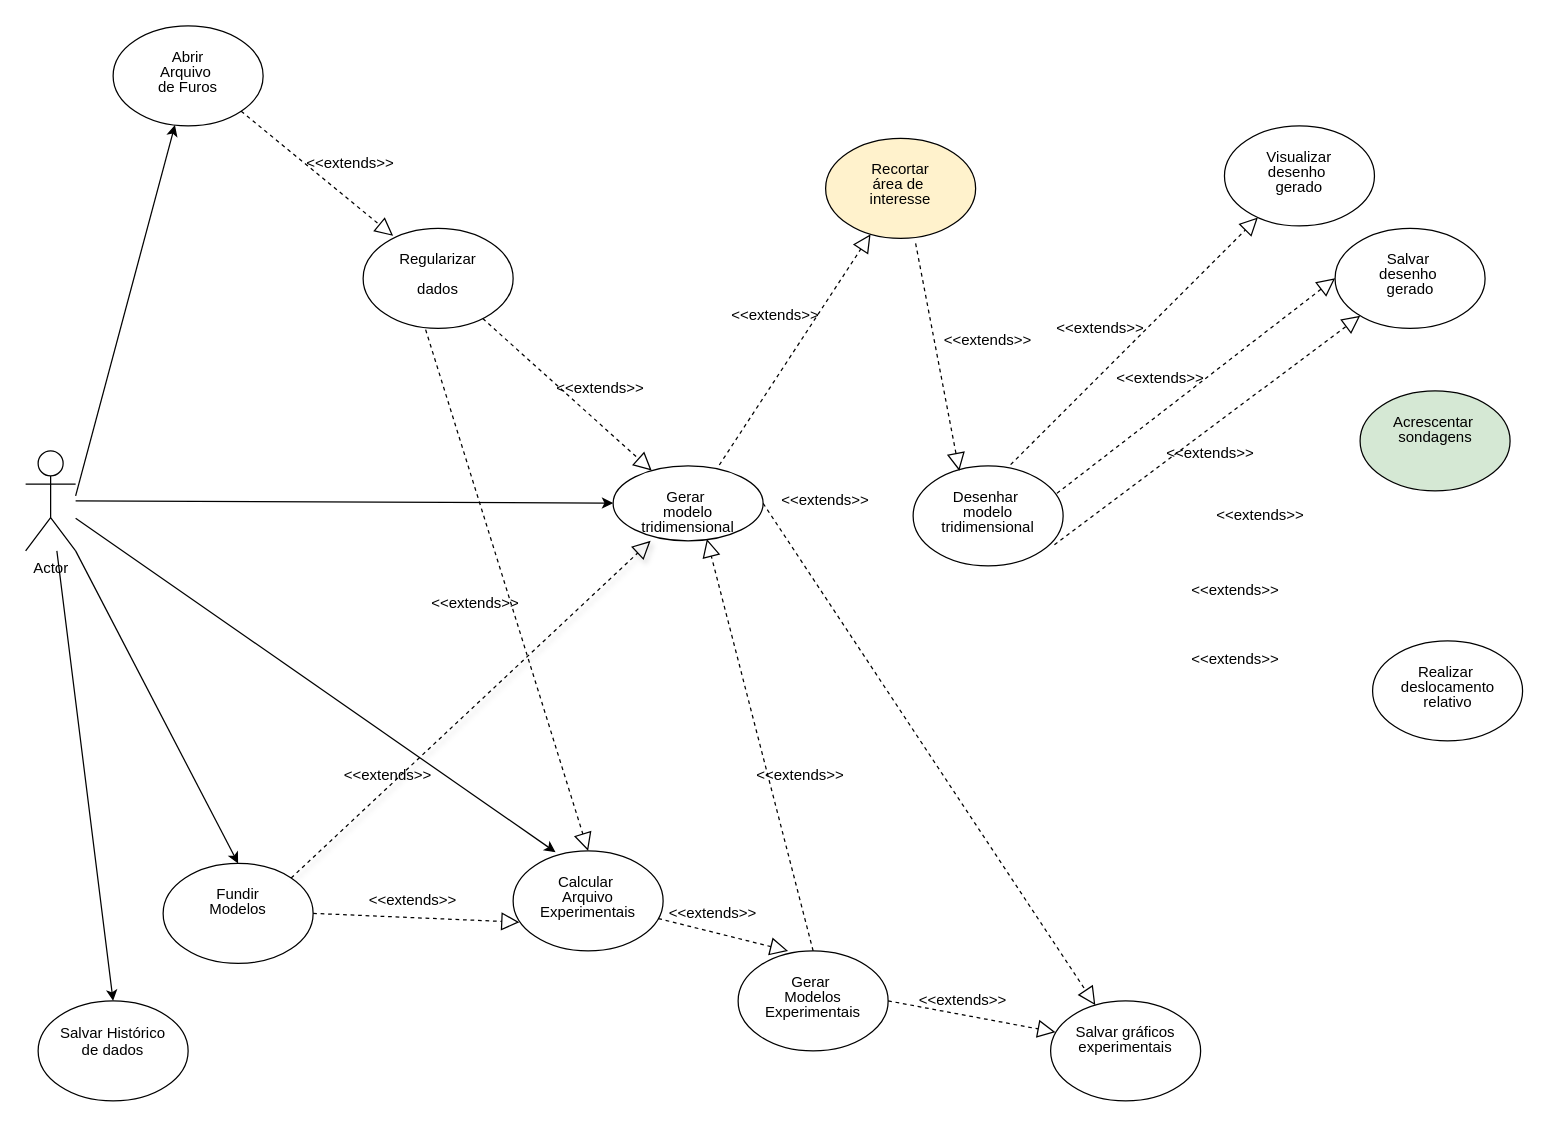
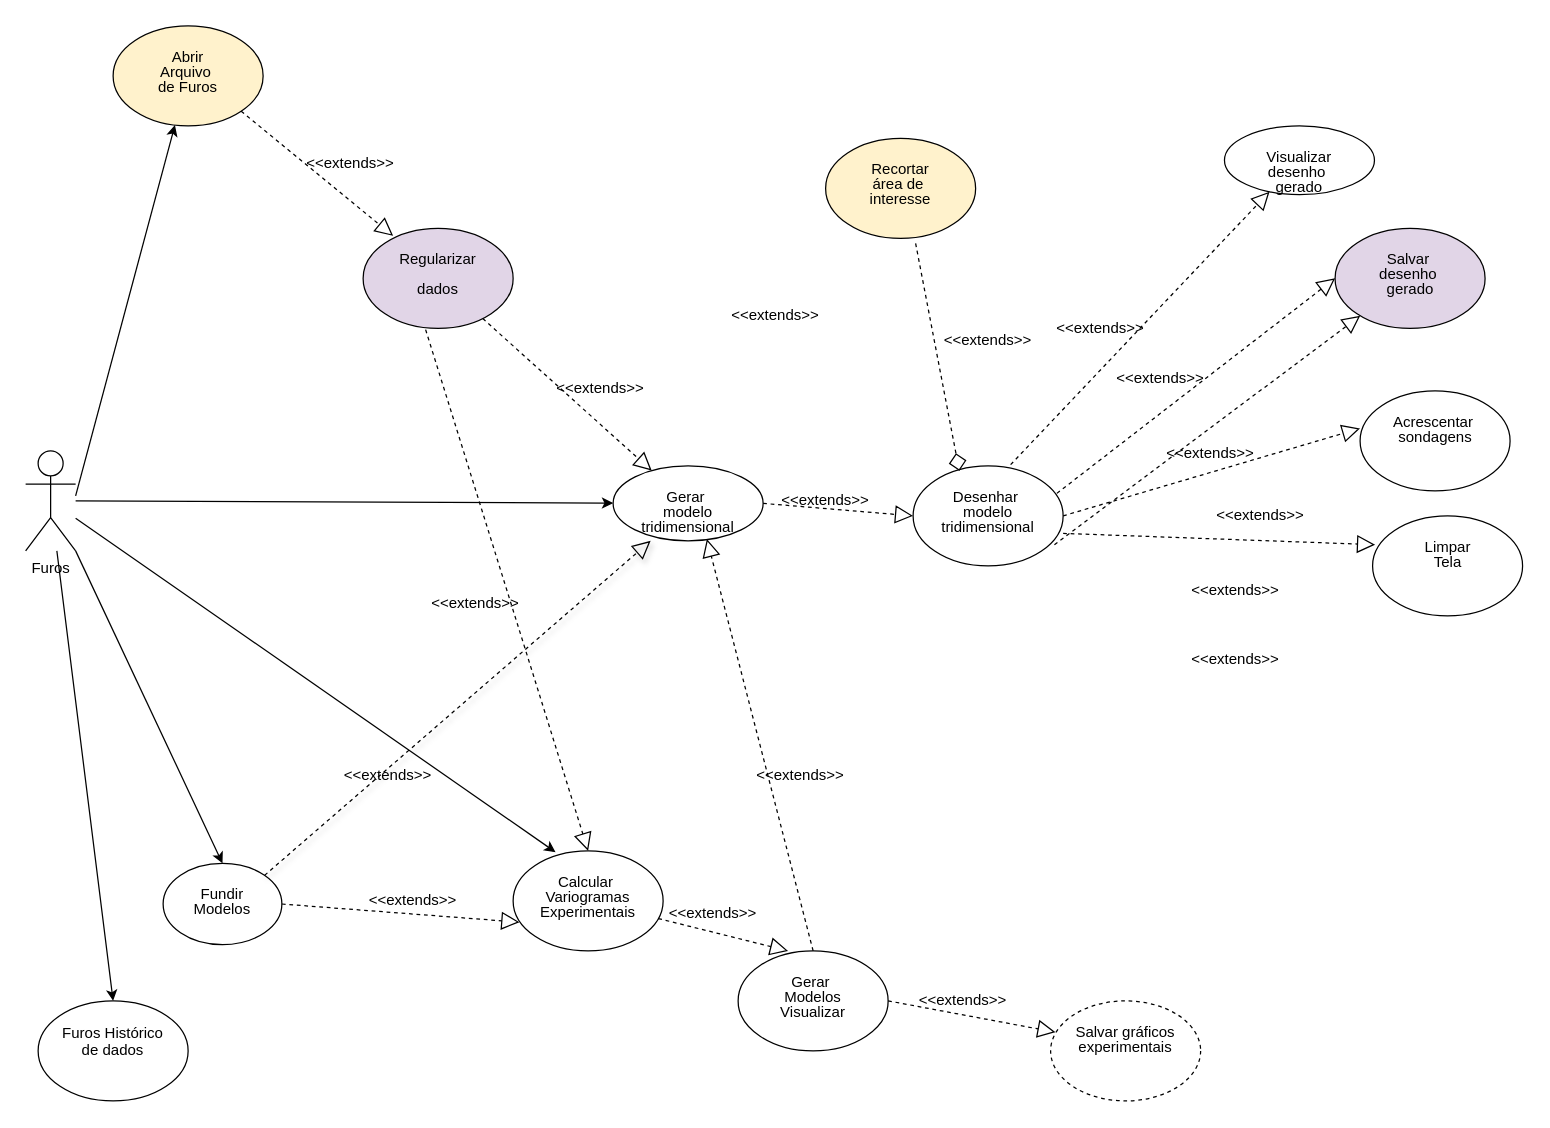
node "Abrir Arquivo de Furos": fillcolor #ffffff -> #fff2cc
node "Visualizar desenho gerado": size 150x100 -> 150x69
node "Regularizar dados": fillcolor #ffffff -> #e1d5e7
node "Salvar desenho gerado": fillcolor #ffffff -> #e1d5e7
edge "Gerar modelo tridimensional" -> "Recortar área de interesse": removed
node "Acrescentar sondagens": fillcolor #d5e8d4 -> #ffffff
edge "Recortar área de interesse" -> "Desenhar modelo tridimensional": arrowhead block -> diamond
edge "Desenhar modelo tridimensional" -> "Acrescentar sondagens": added
edge "Desenhar modelo tridimensional" -> "Limpar Tela": added
node "Limpar Tela": added
node "Actor": label "Actor" -> "Furos"
node "Realizar deslocamento relativo": removed
edge "Gerar modelo tridimensional" -> "Salvar gráficos experimentais": now "Gerar modelo tridimensional" -> "Desenhar modelo tridimensional"
node "Calcular Arquivo Experimentais": label "Calcular Arquivo Experimentais" -> "Calcular Variogramas Experimentais"
node "Fundir Modelos": size 150x100 -> 119x81
node "Gerar Modelos Experimentais": label "Gerar Modelos Experimentais" -> "Gerar Modelos Visualizar"
node "Salvar Histórico de dados": label "Salvar Histórico de dados" -> "Furos Histórico de dados"
node "Salvar gráficos experimentais": style solid -> dashed
